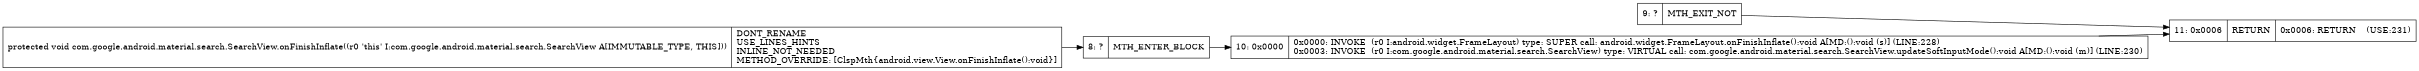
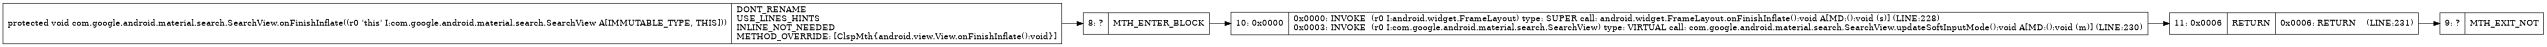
edge "9: ?" -> "11: 0x0006": reversed
node "11: 0x0006": text "0x0006: RETURN    (USE:231)" -> "0x0006: RETURN    (LINE:231)"
